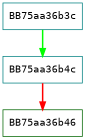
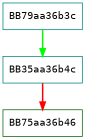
node "BB75aa36b3c": label "BB75aa36b3c" -> "BB79aa36b3c"
node "BB75aa36b4c": label "BB75aa36b4c" -> "BB35aa36b4c"
